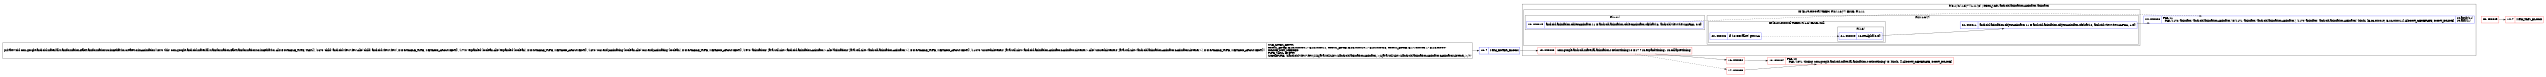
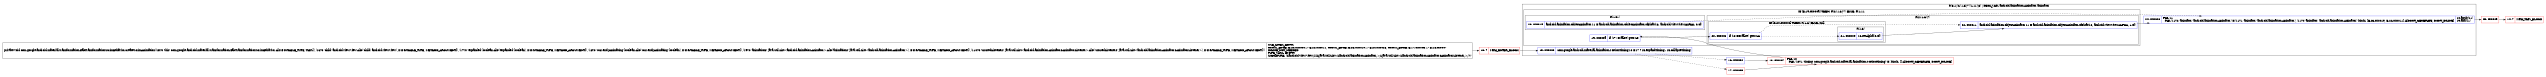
cluster "R(1:11)": label "R(1:11)" -> "R(1:51)"
edge "24: 0x0028" -> "25: 0x002e": added
edge "20: 0x000c" -> "22: 0x0011": added
node "19: 0x000a": added
node "13: ?": color blue -> red
node "15: 0x0000": color red -> blue
edge "15: 0x0000" -> "16: 0x0002": style solid -> dashed
node "16: 0x0002": color red -> blue
